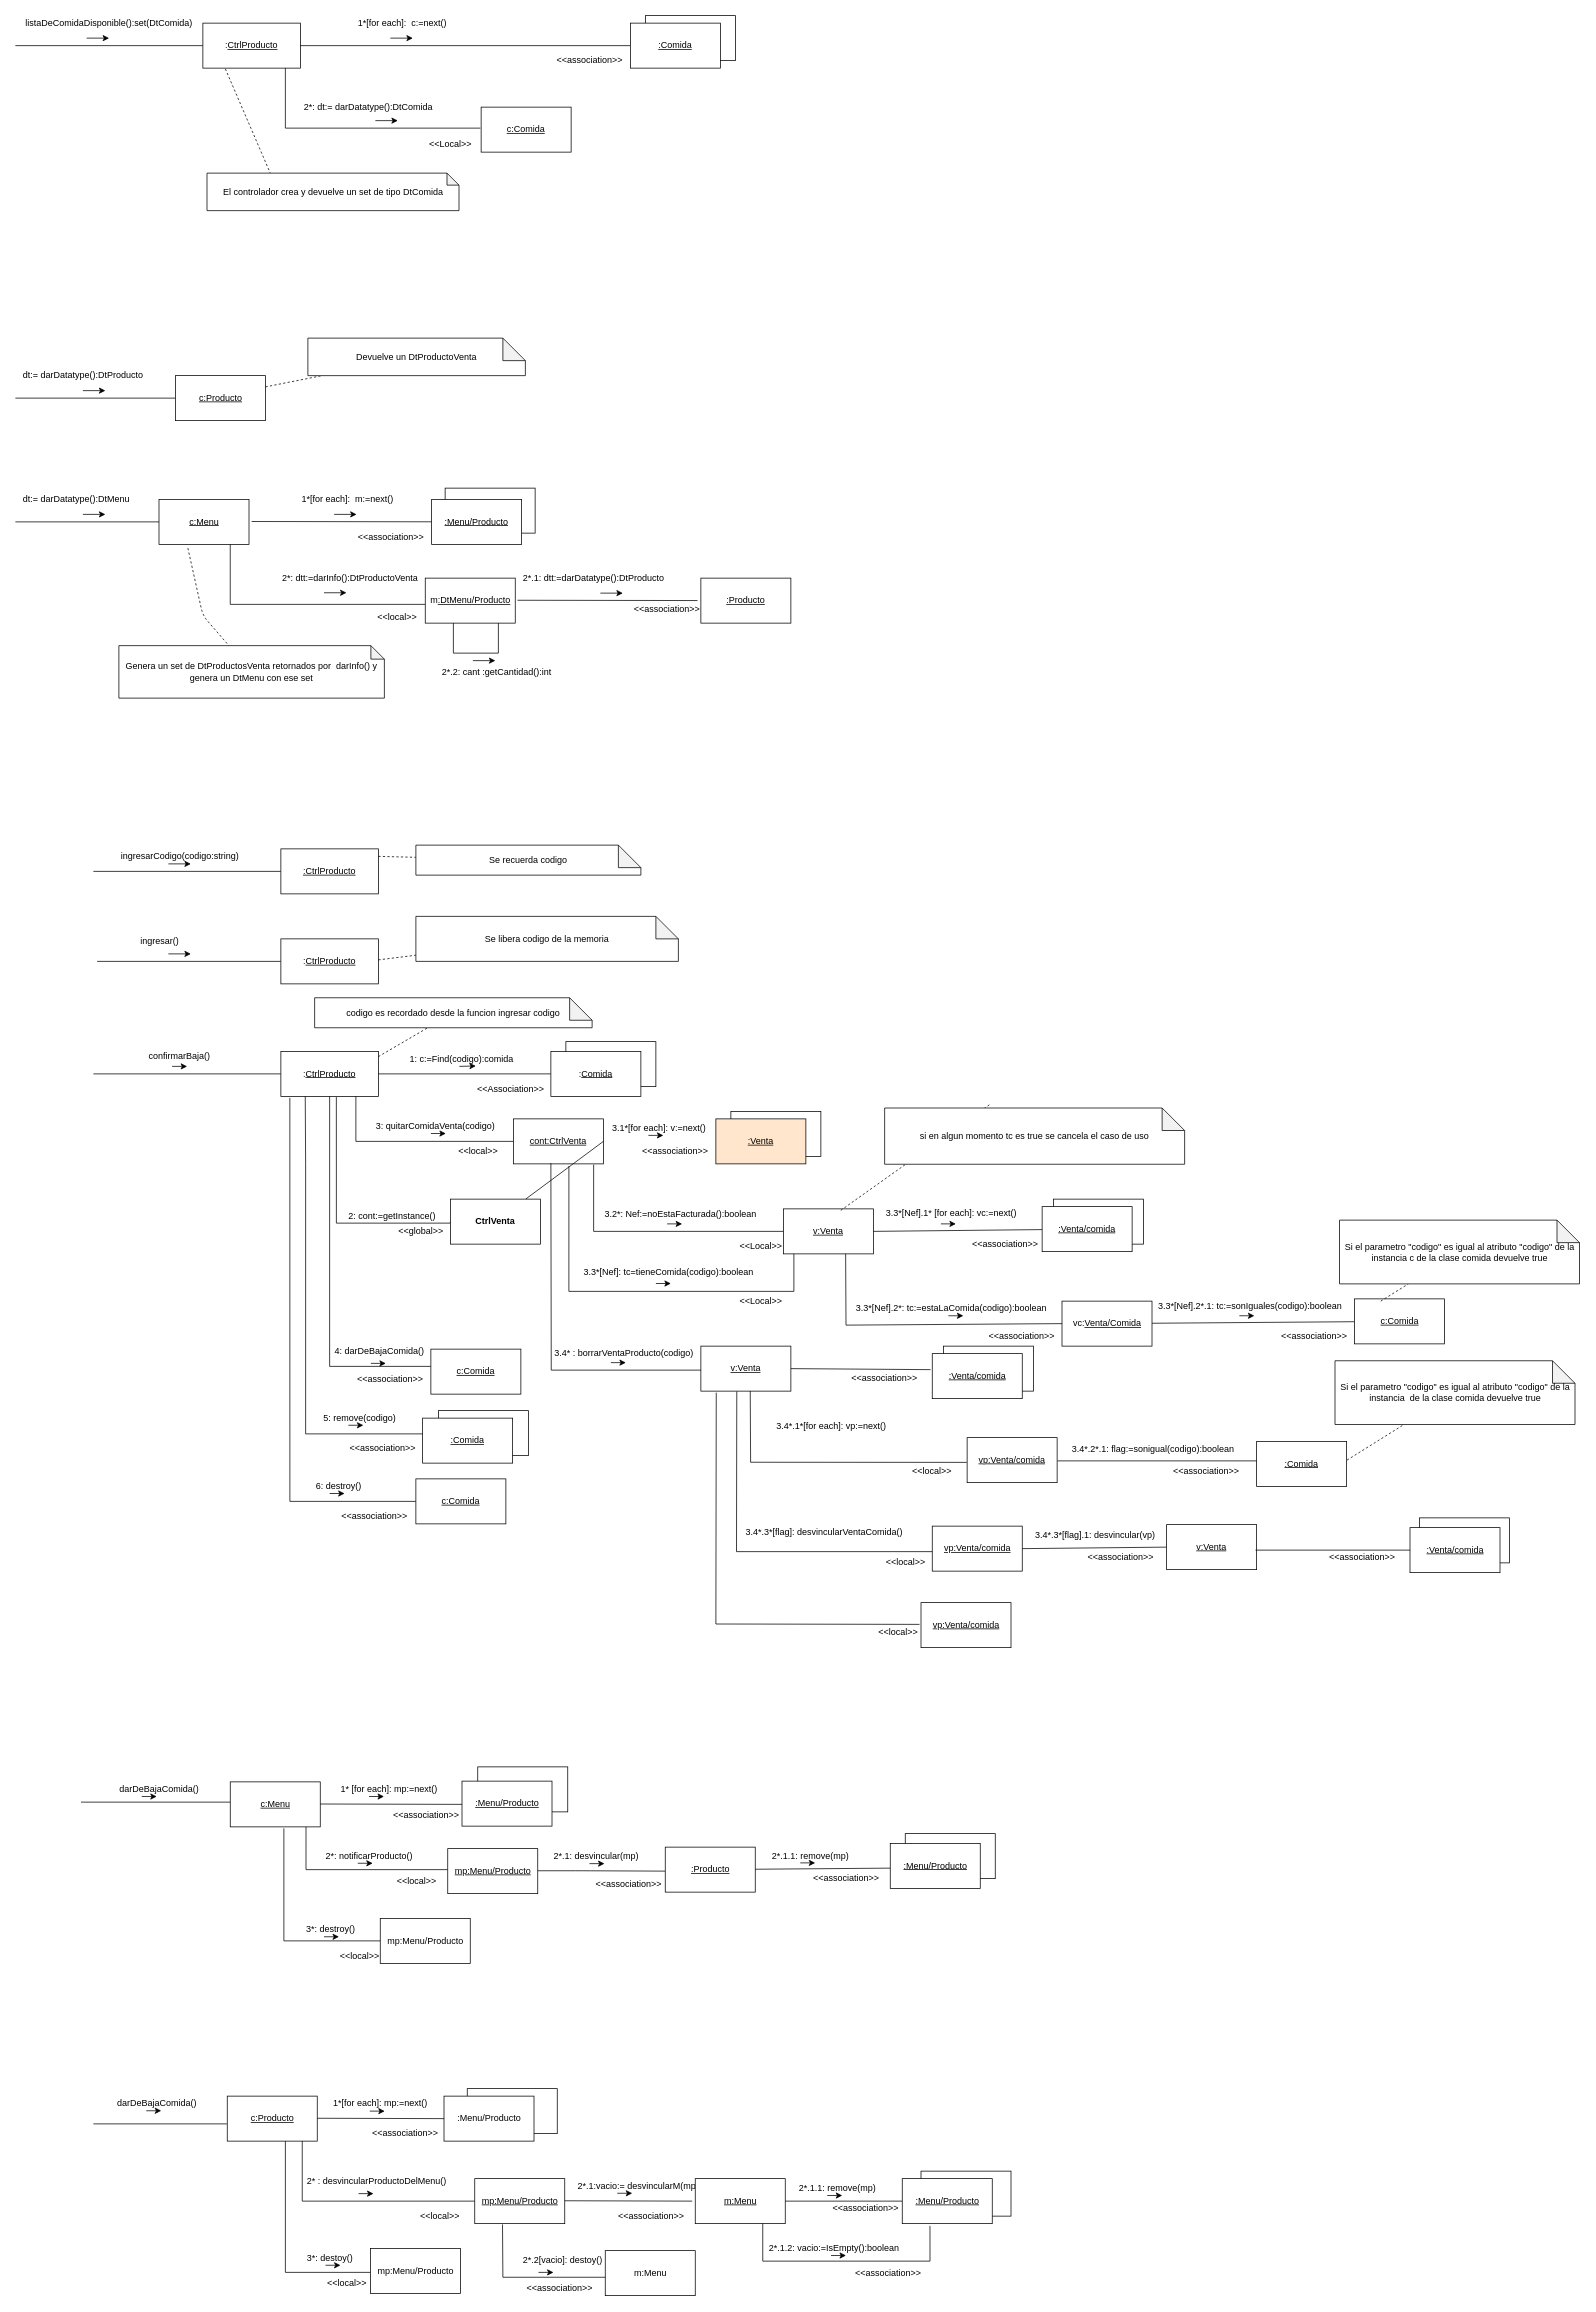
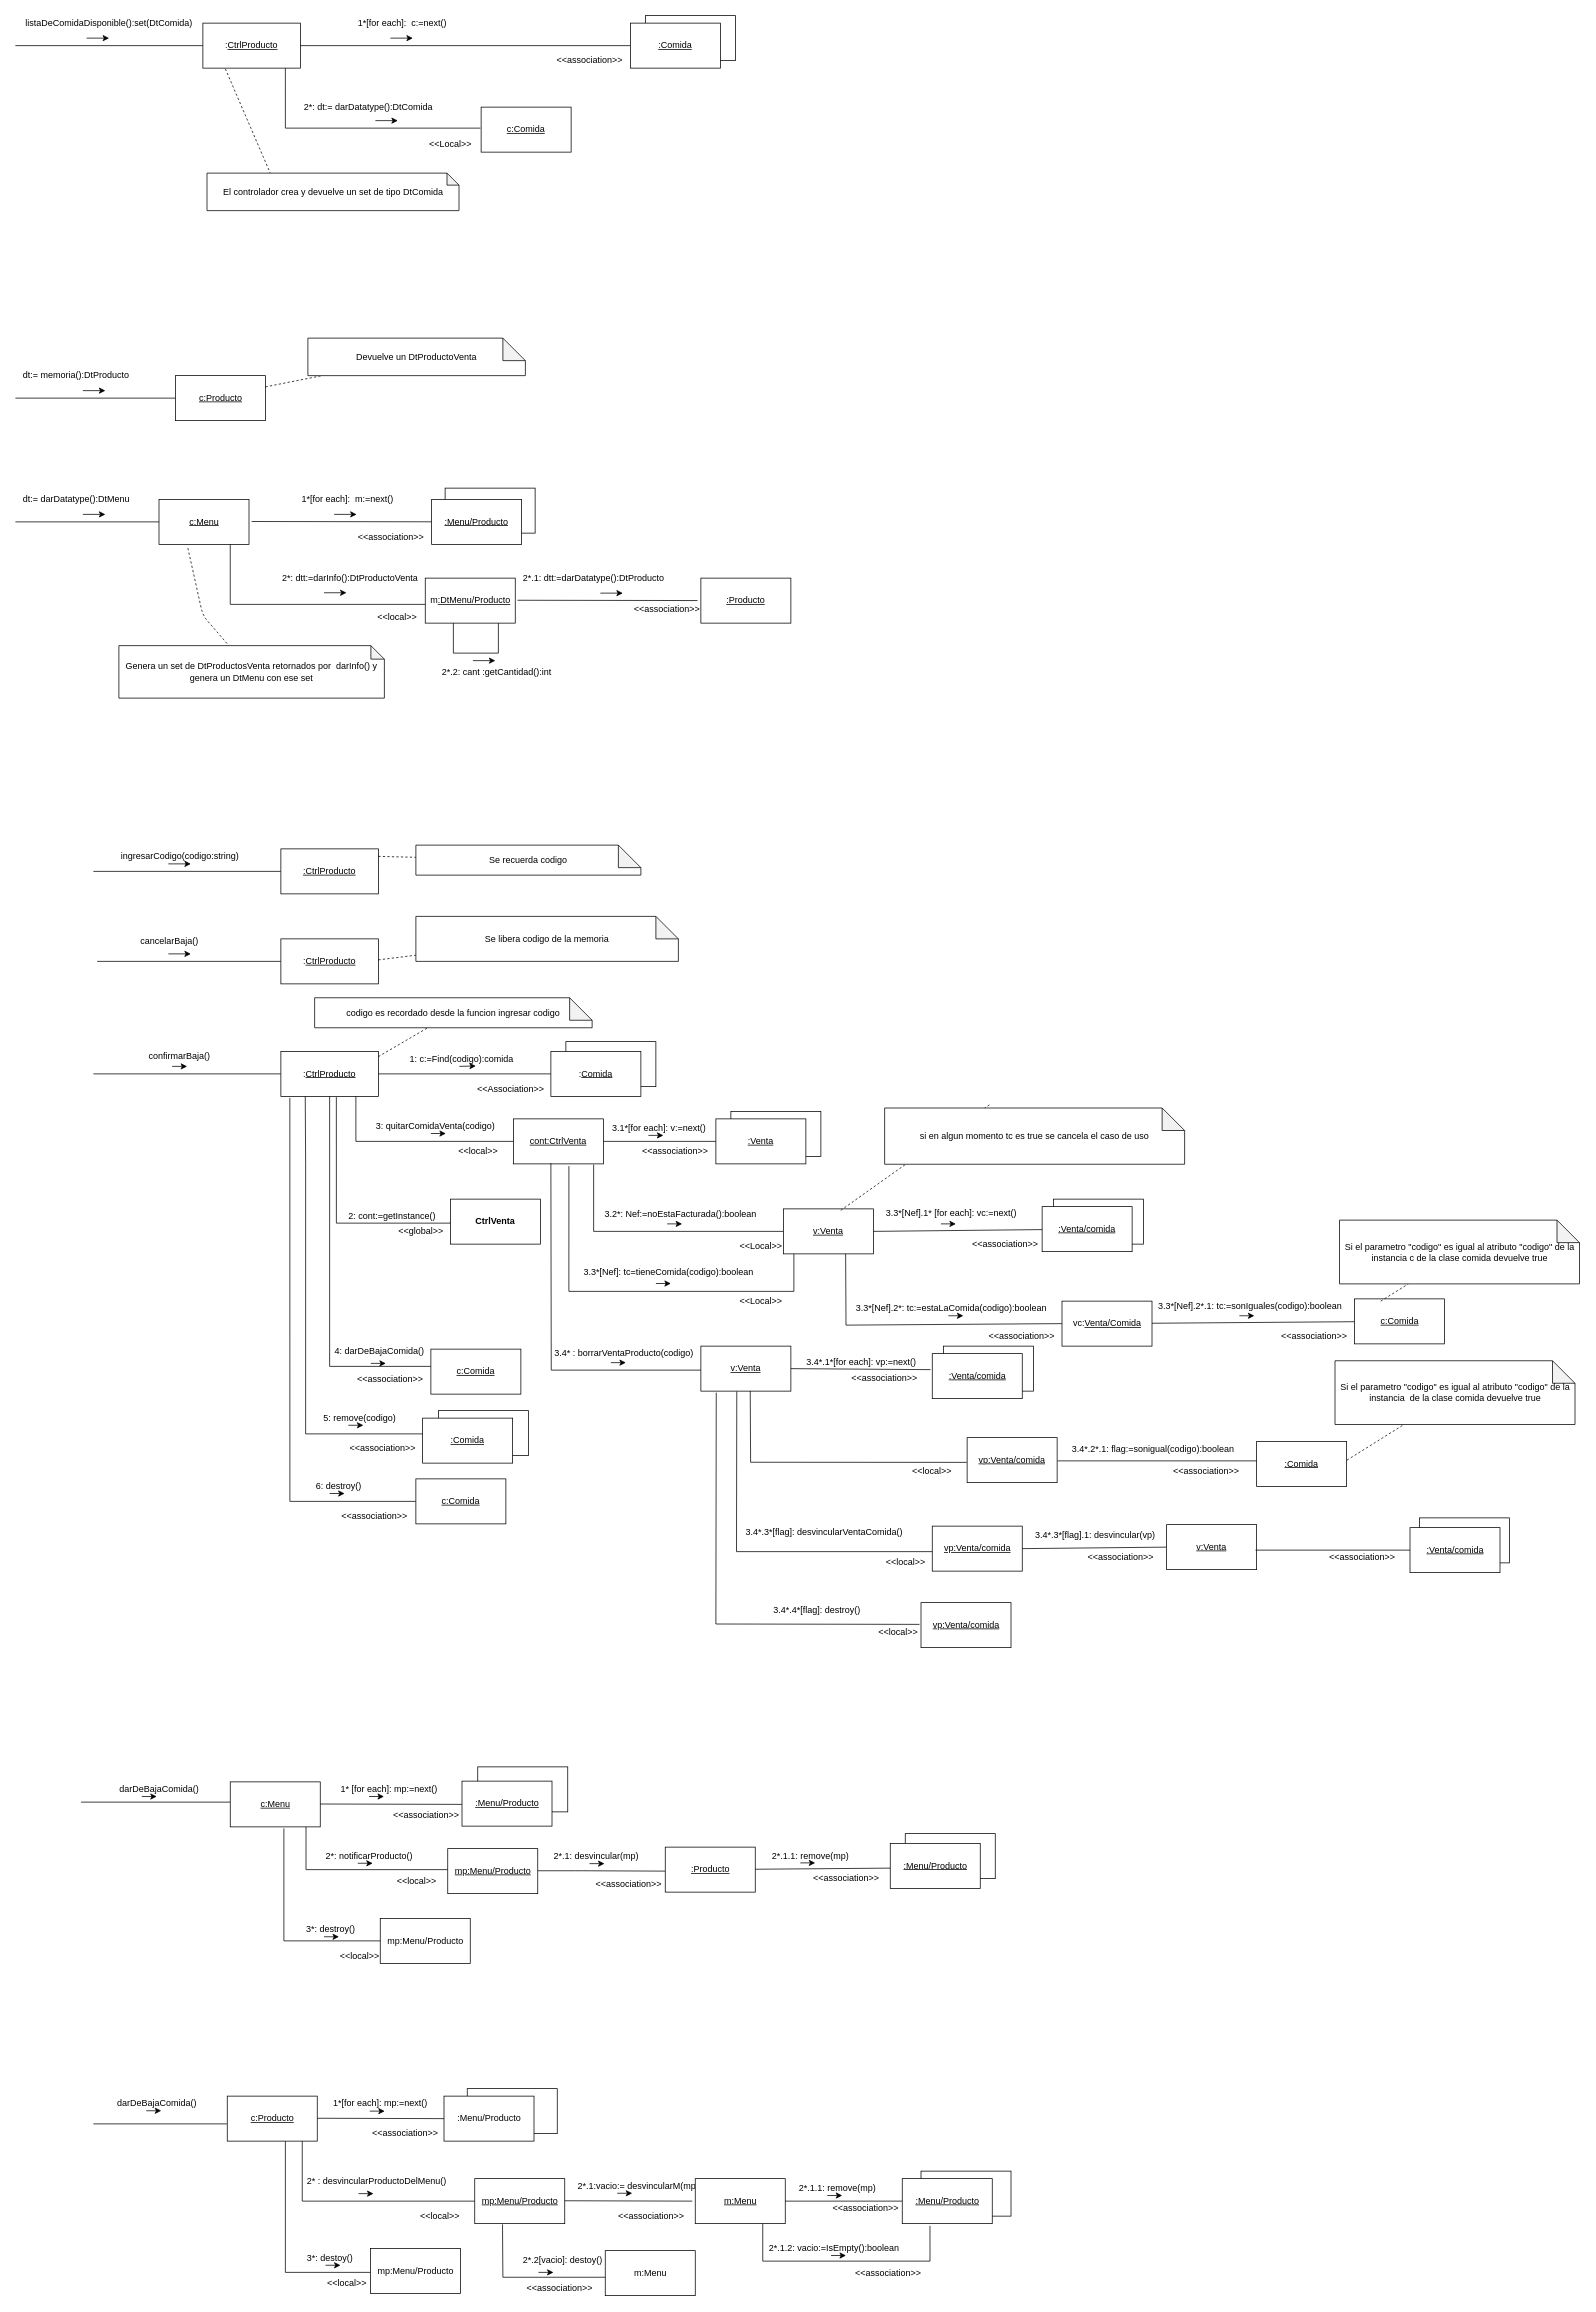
node "dt:= darDatatype():DtProducto": label "dt:= darDatatype():DtProducto" -> "dt:= memoria():DtProducto"
node "ingresar()": label "ingresar()" -> "cancelarBaja()"
node ":Venta": fillcolor #ffe6cc -> #ffffff
edge "cont:CtrlVenta" -- "CtrlVenta": now "cont:CtrlVenta" -- ":Venta"
node "3.4*.1*[for each]: vp:=next()": moved (835, 1426) -> (865, 1362)
node "3.4*.4*[flag]: destroy()": added
